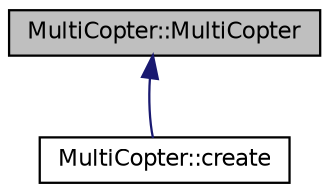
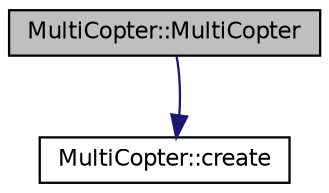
edge "MultiCopter::create" -> "MultiCopter::MultiCopter": reversed
